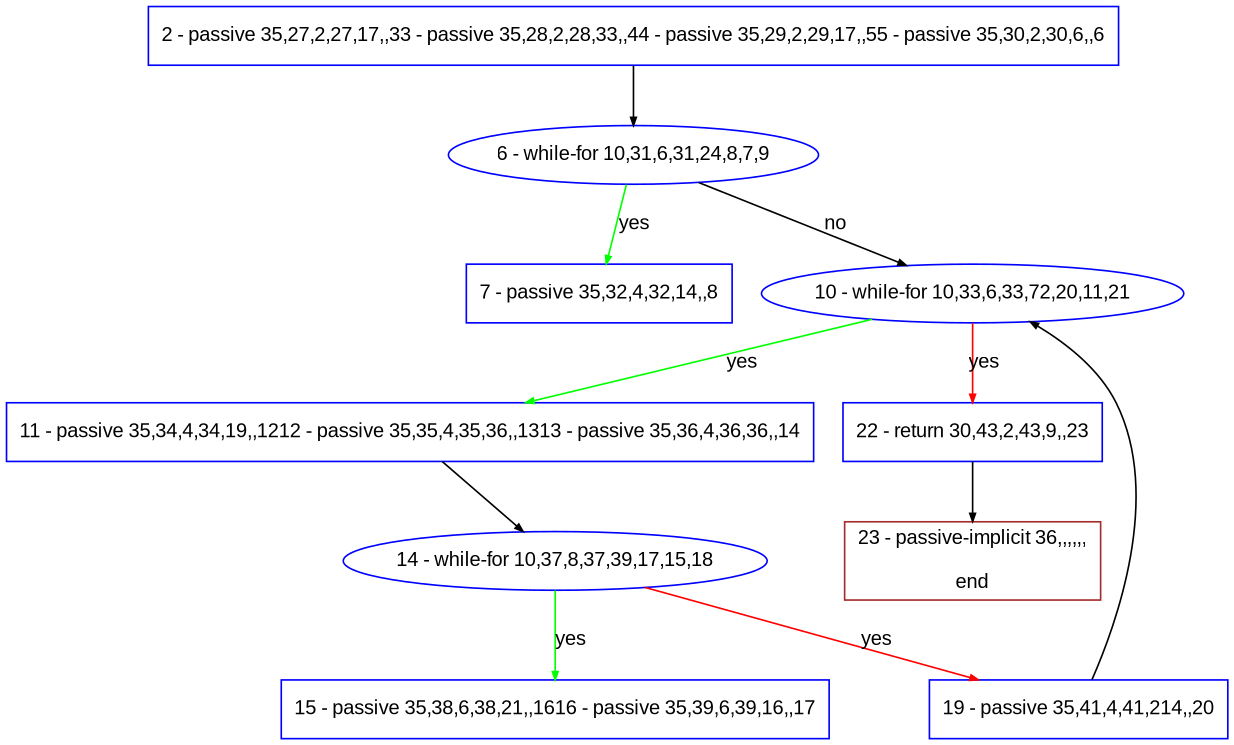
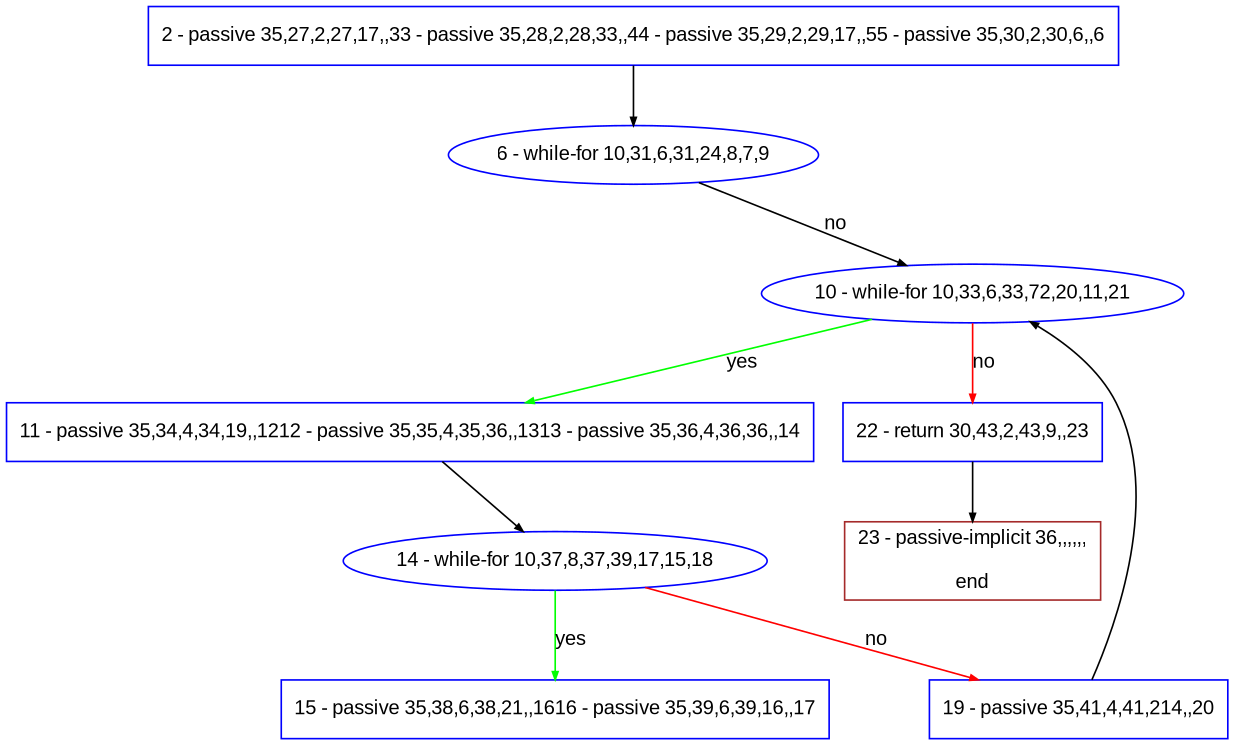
node "7 - passive 35,32,4,32,14,,8": removed
edge "10 - while-for 10,33,6,33,72,20,11,21" -> "22 - return 30,43,2,43,9,,23": label "yes" -> "no"
edge "14 - while-for 10,37,8,37,39,17,15,18" -> "19 - passive 35,41,4,41,214,,20": label "yes" -> "no"
